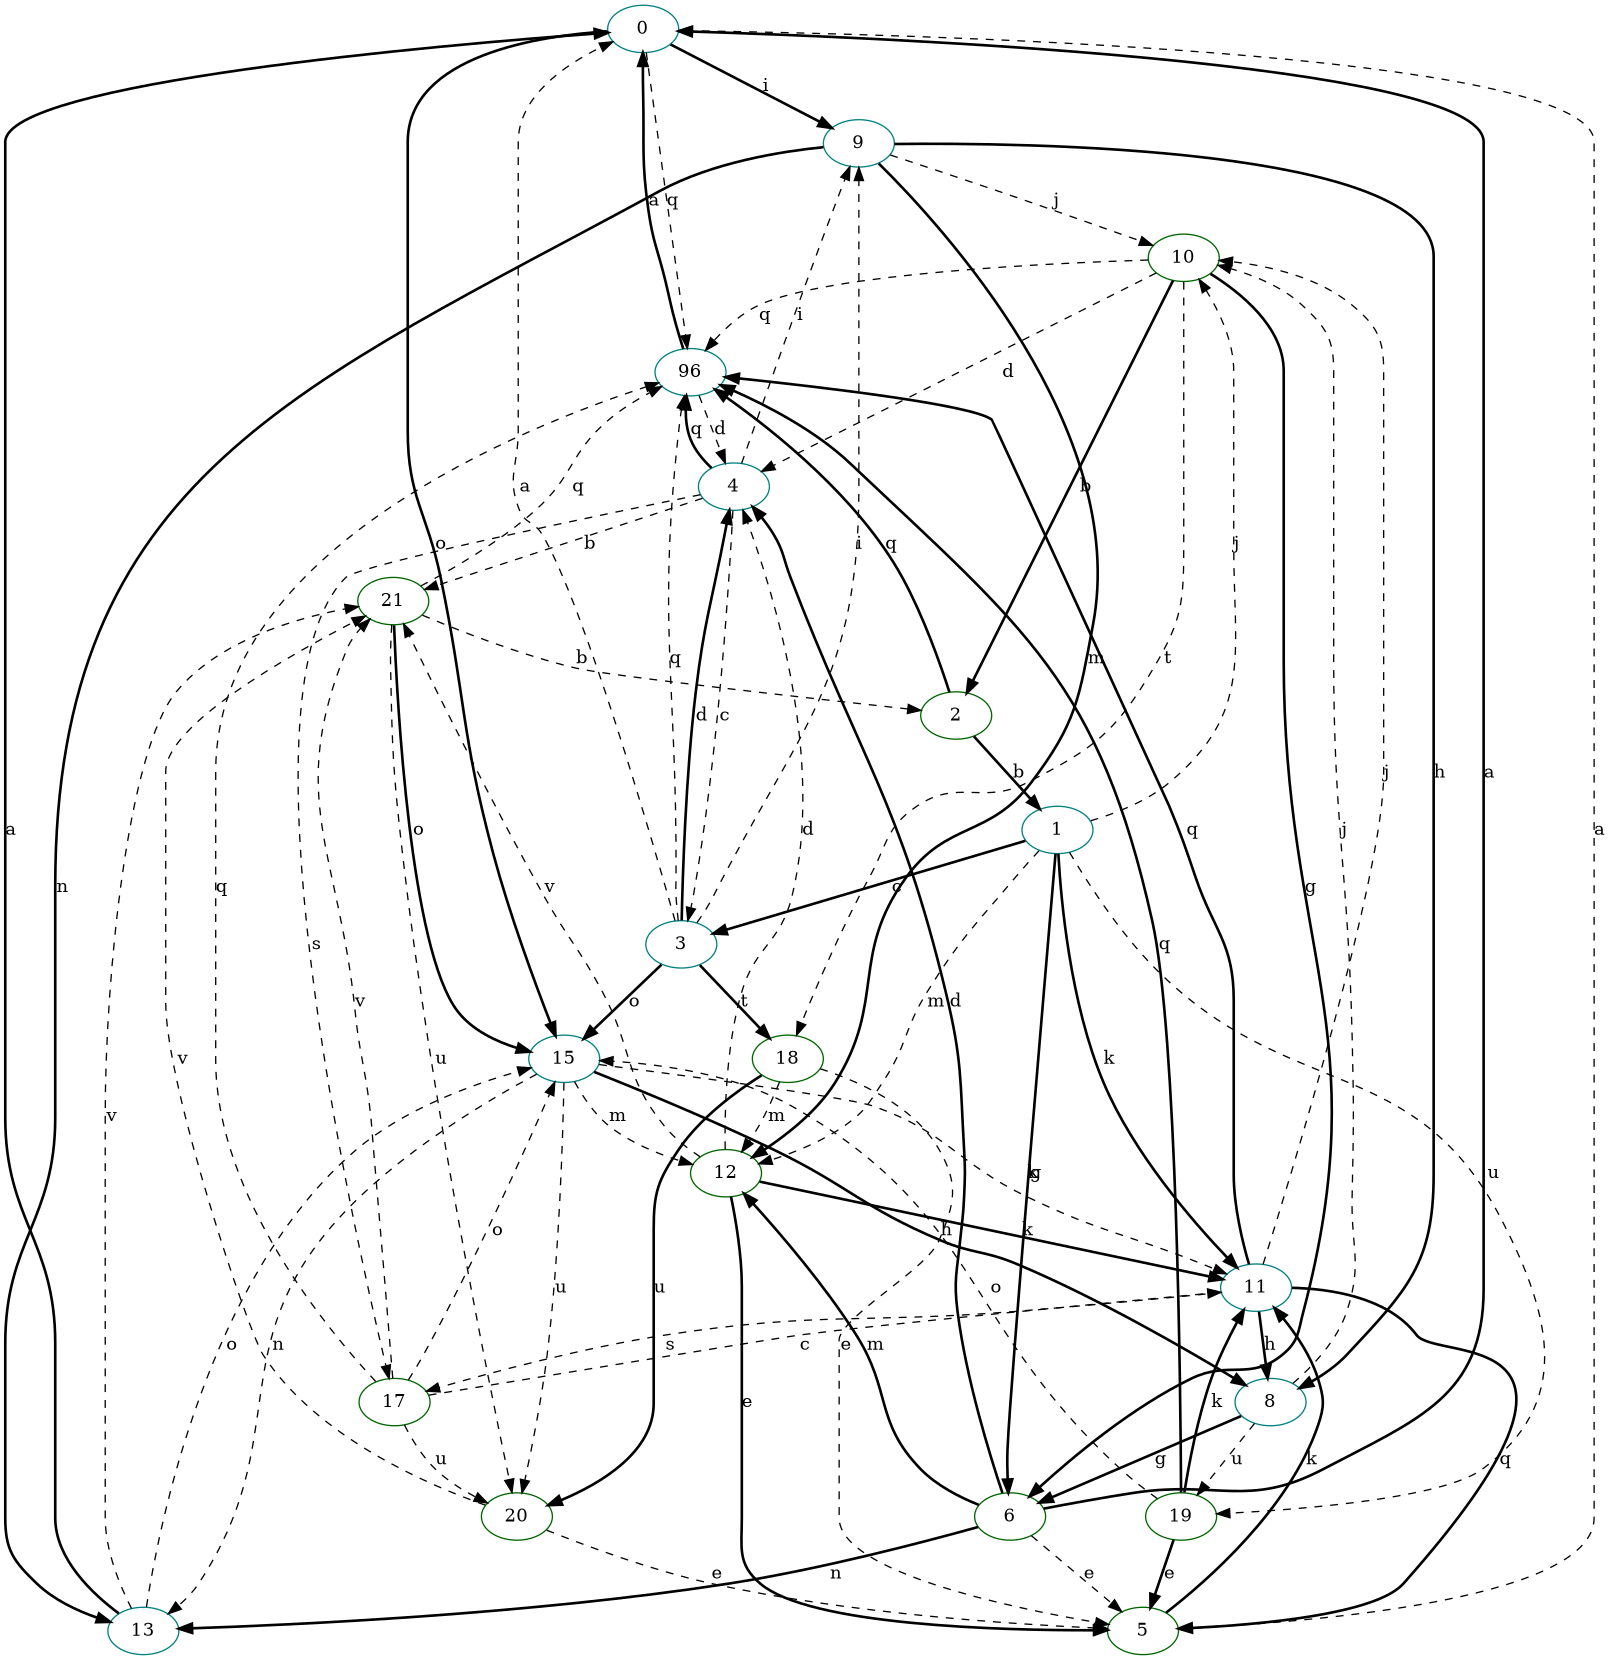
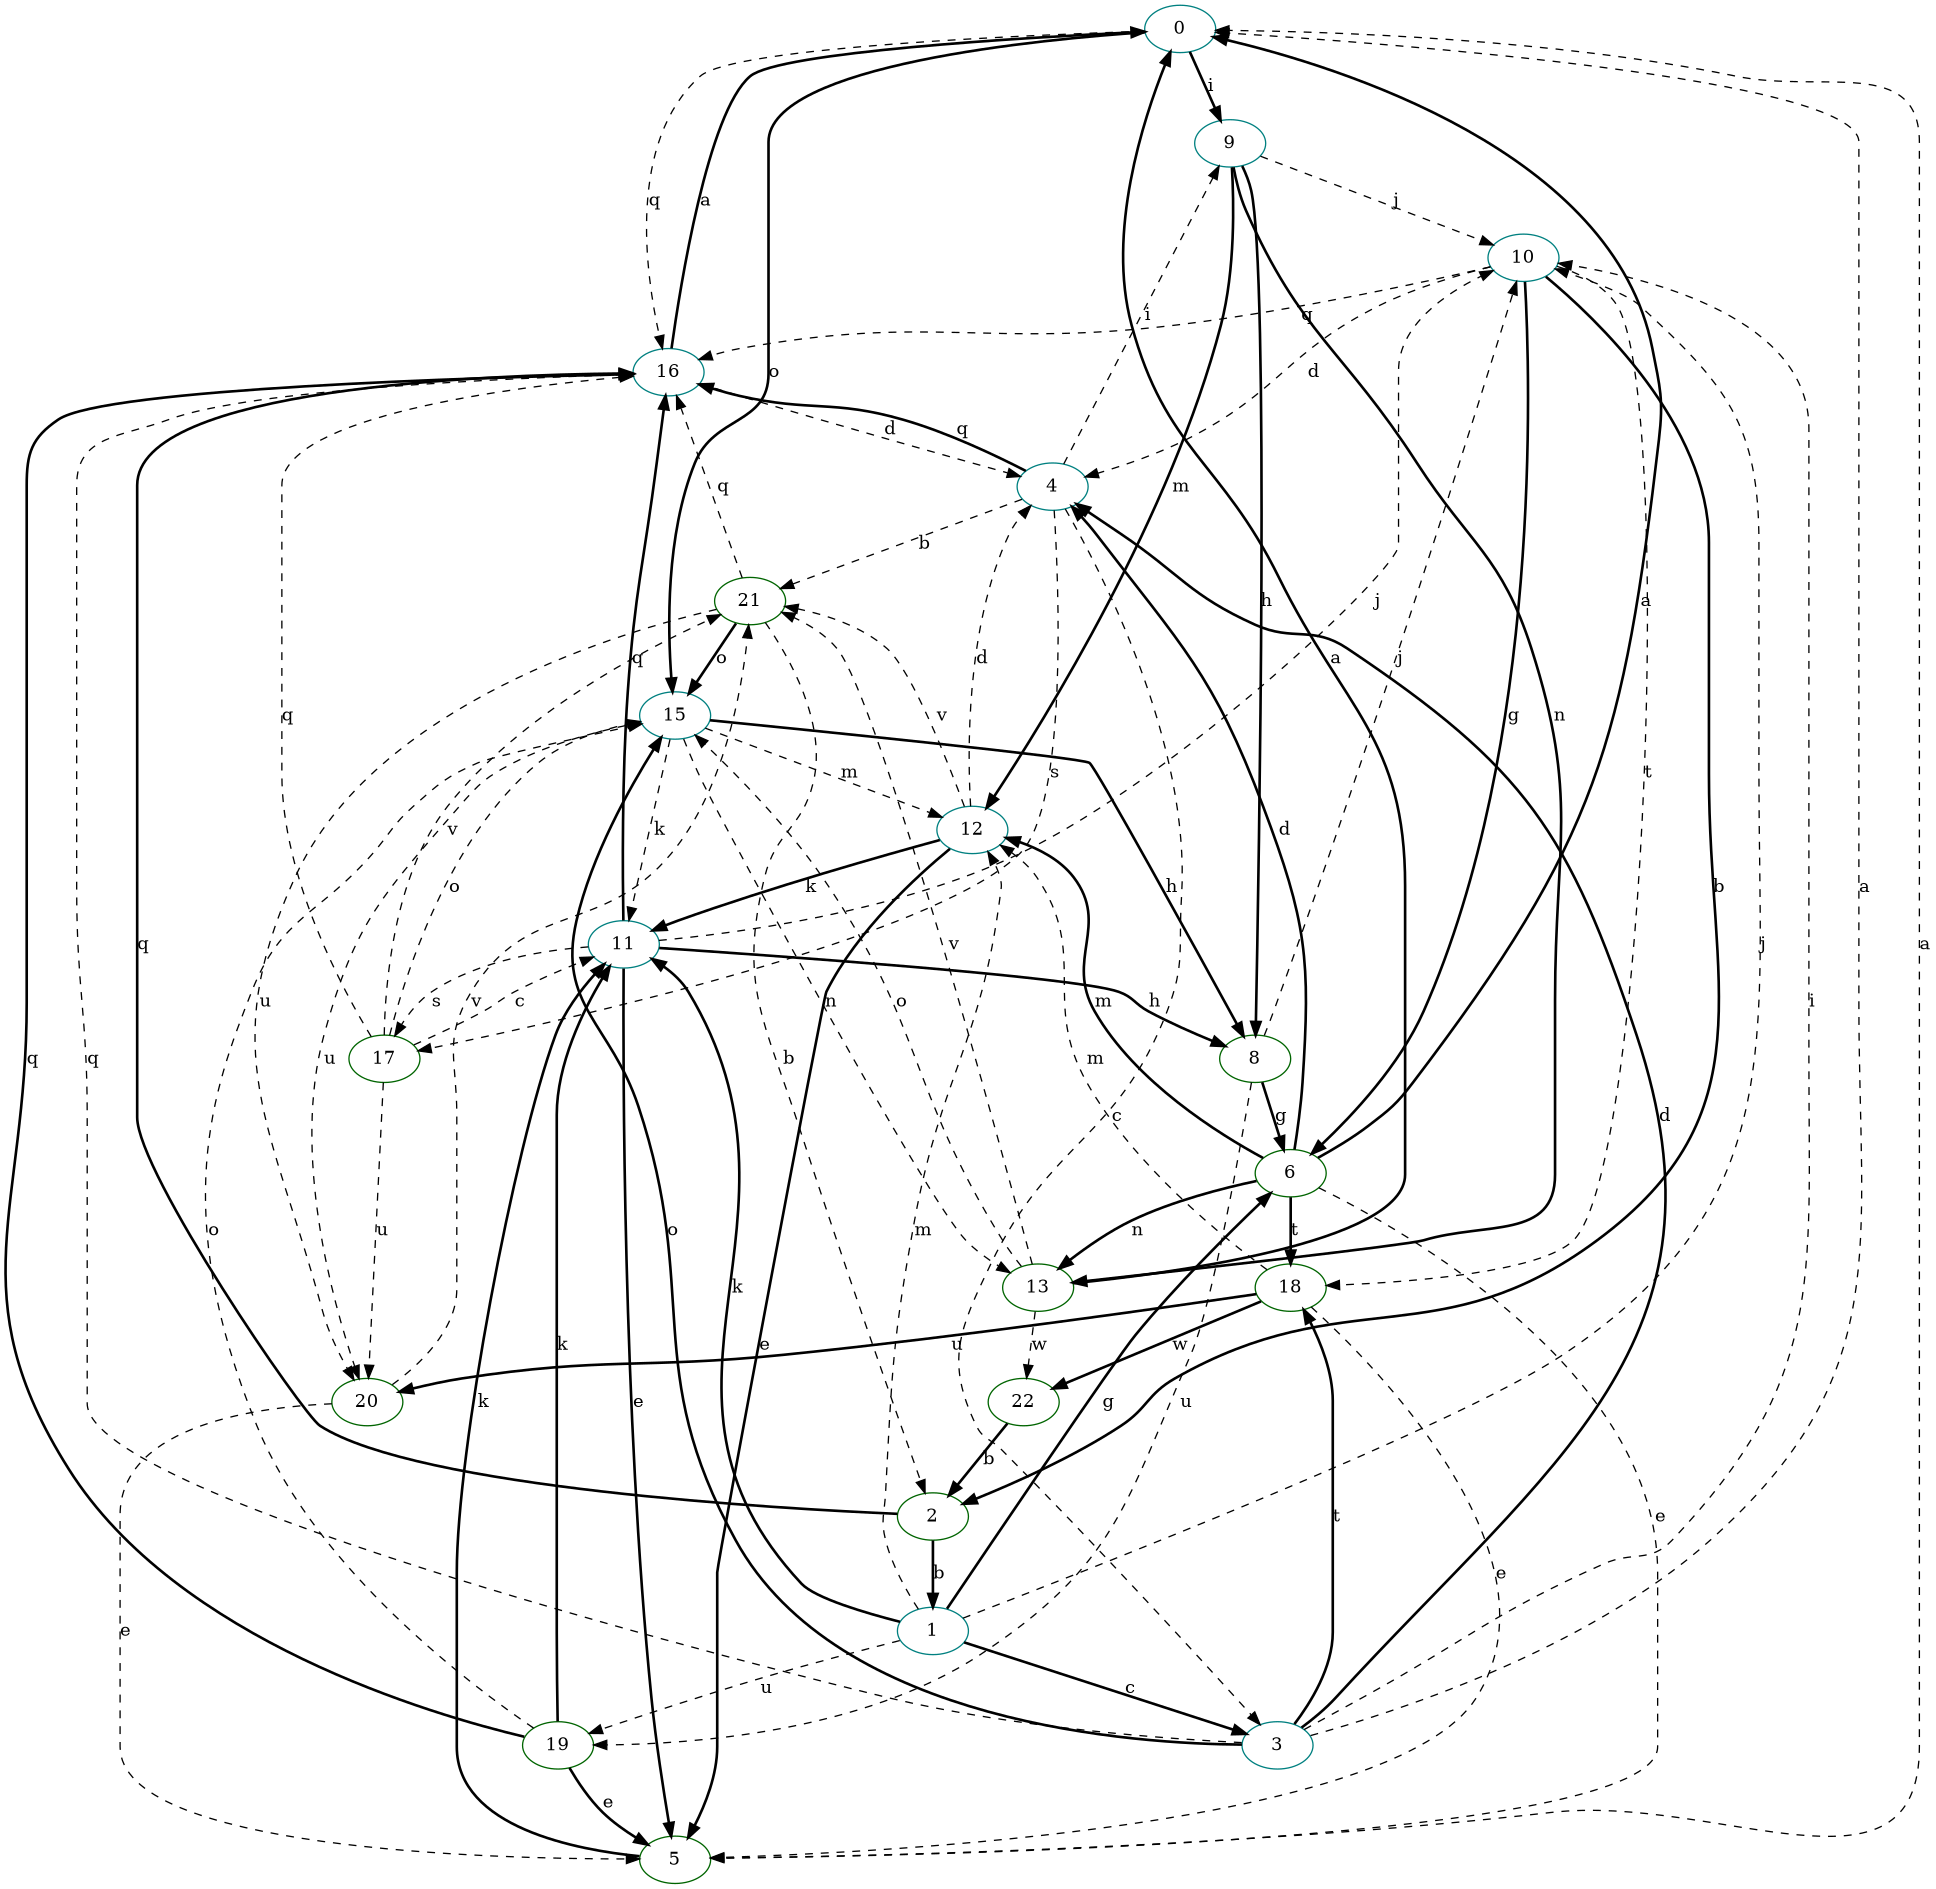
node "10": color darkgreen -> teal
node "96": label "96" -> "16"
edge "3" -> "9": now "3" -> "10"
node "12": color darkgreen -> teal
edge "6" -> "18": added, label "t"
node "22": added
node "8": color teal -> darkgreen
edge "11" -> "5": label "q" -> "e"
node "13": color teal -> darkgreen
